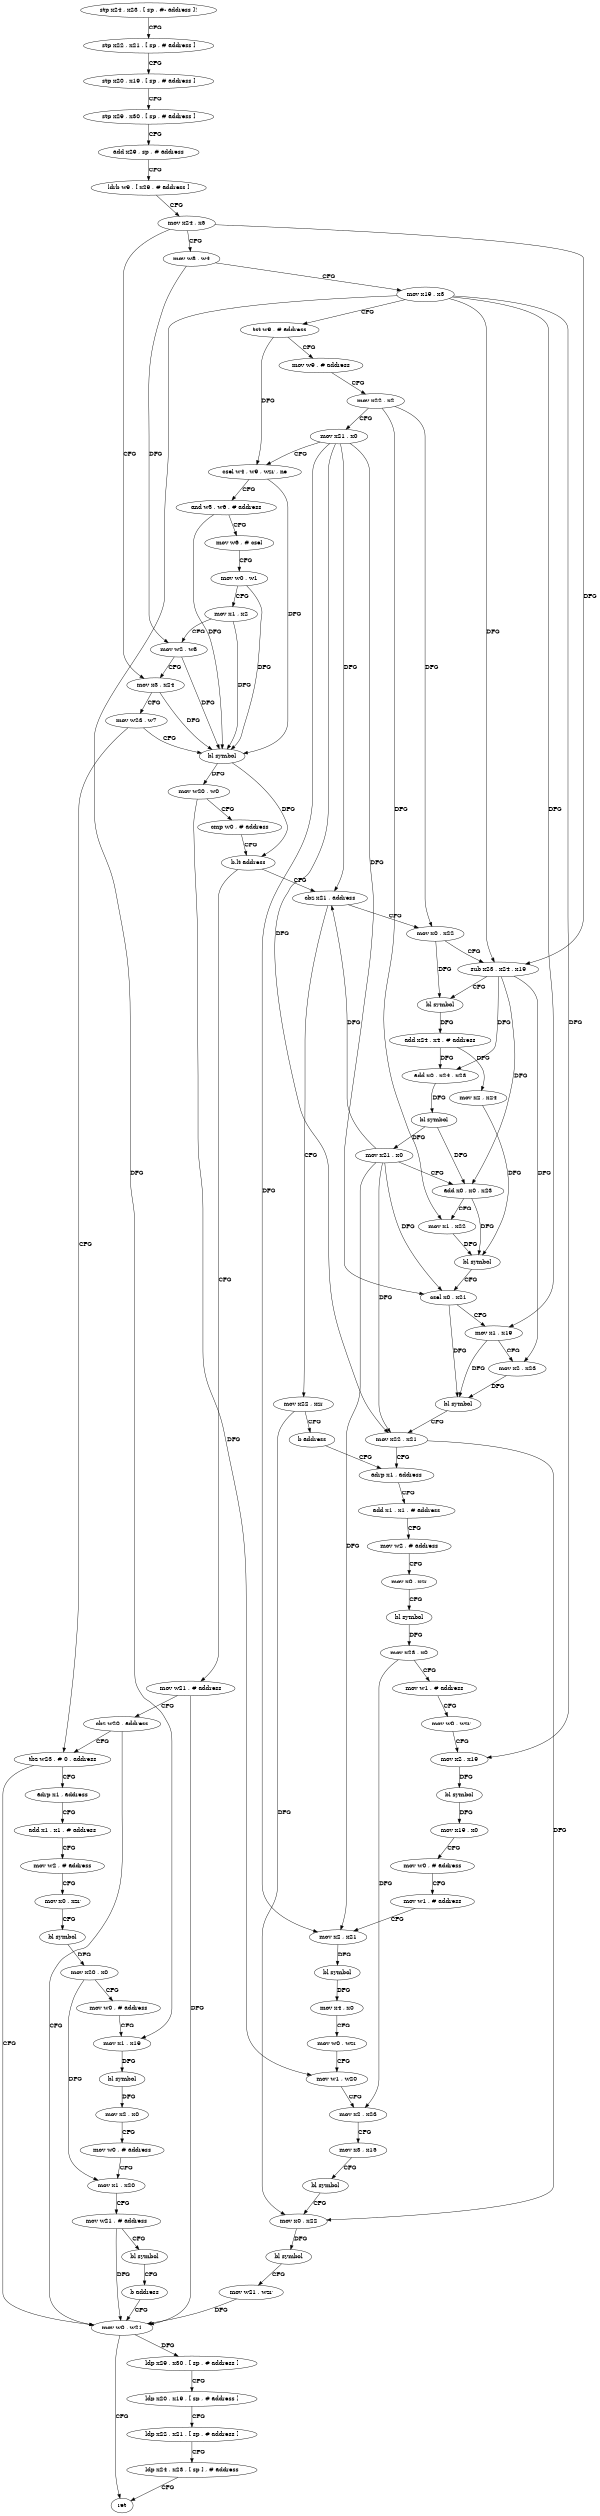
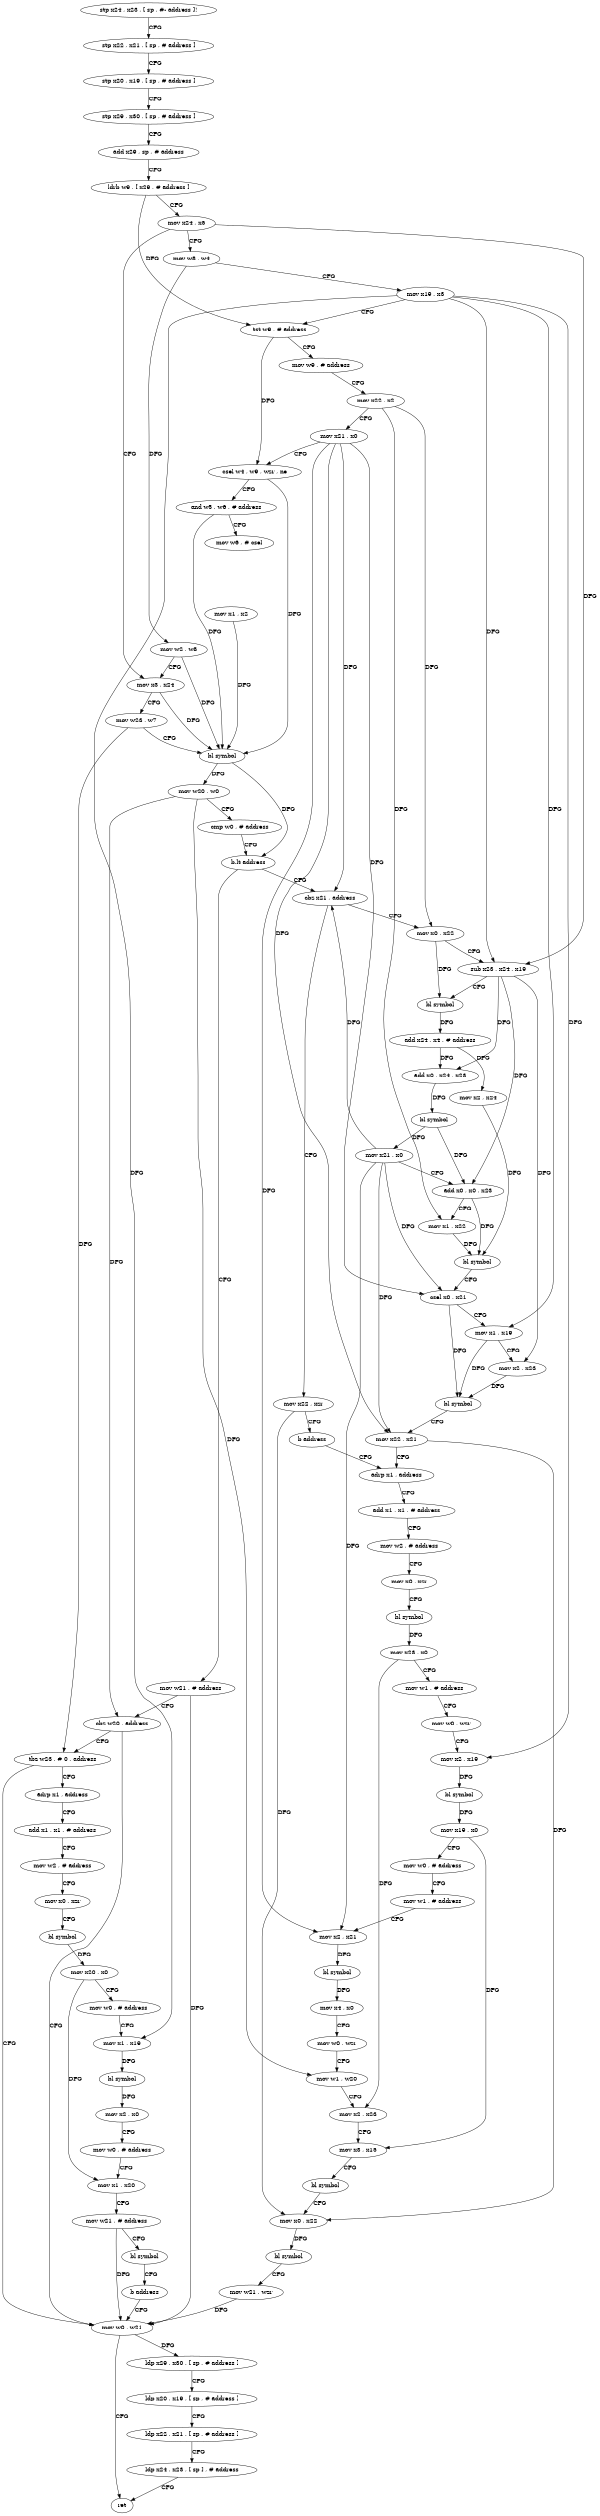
edge "ldrb w9 , [ x29 , # address ]" -> "tst w9 , # address": added, label "DFG"
node "mov w0 , w1": removed
edge "mov x1 , x2" -> "mov w2 , w8": removed, label "CFG"
edge "mov w20 , w0" -> "cbz w20 , address": added, label "DFG"
edge "mov w23 , w7" -> "tbz w23 , # 0 , address": label "CFG" -> "DFG"
edge "mov x19 , x0" -> "mov x3 , x15": added, label "DFG"
